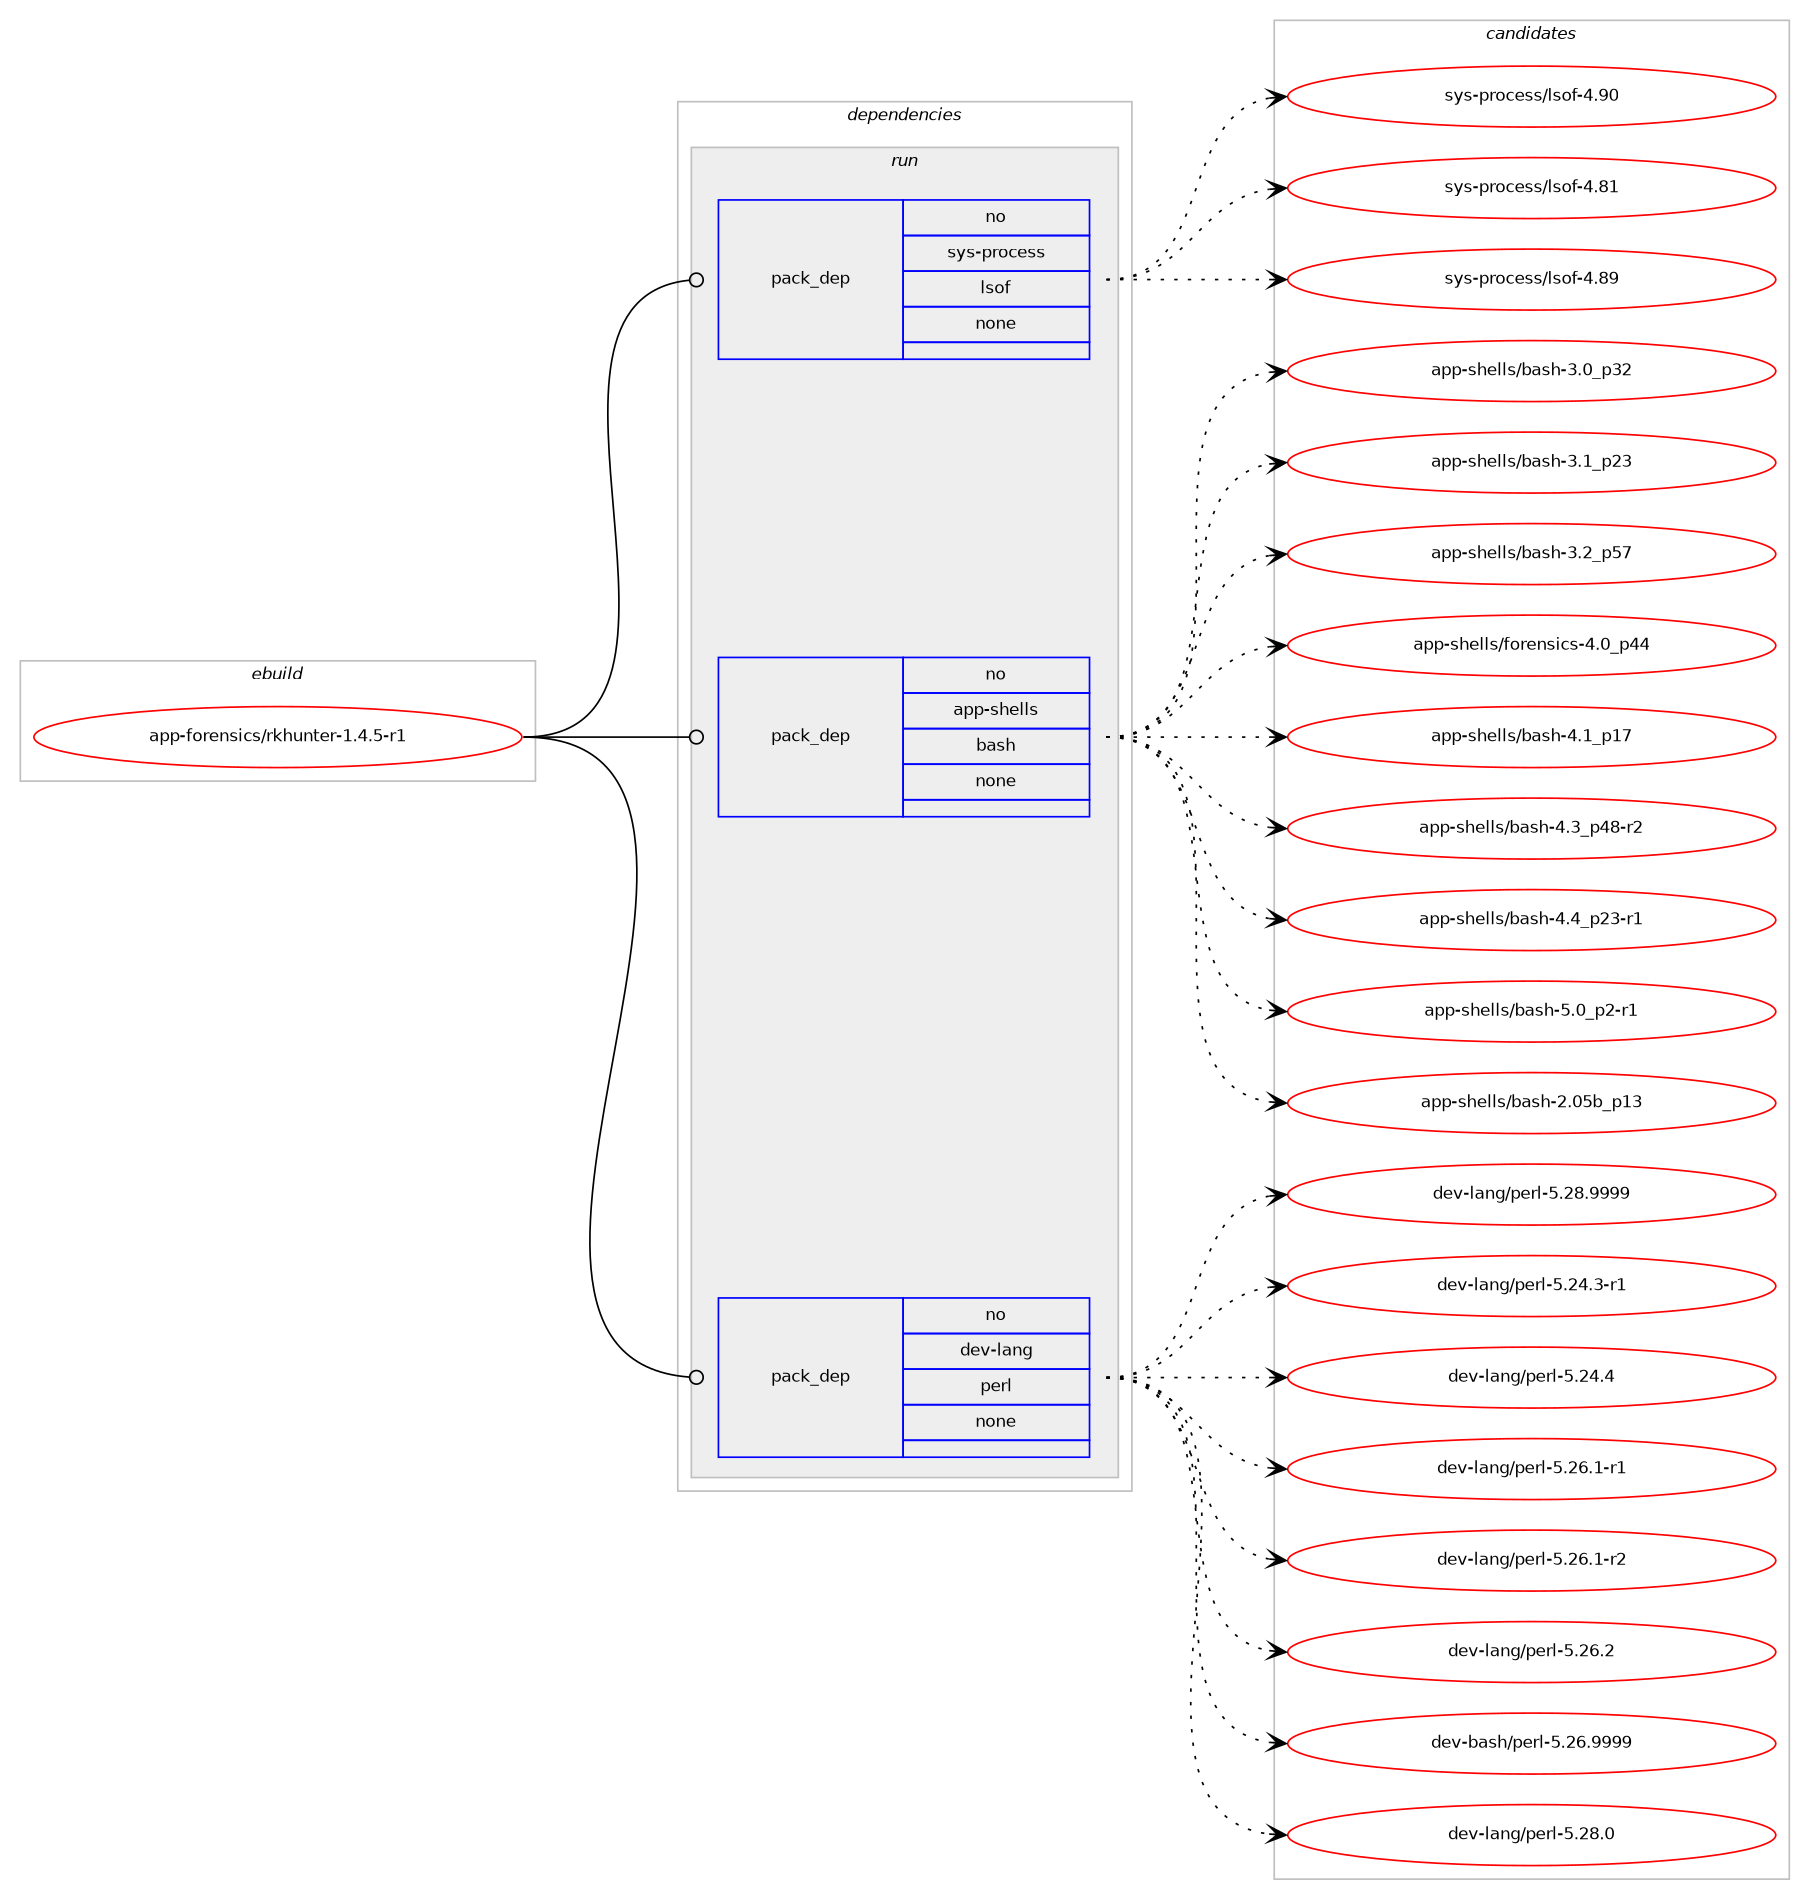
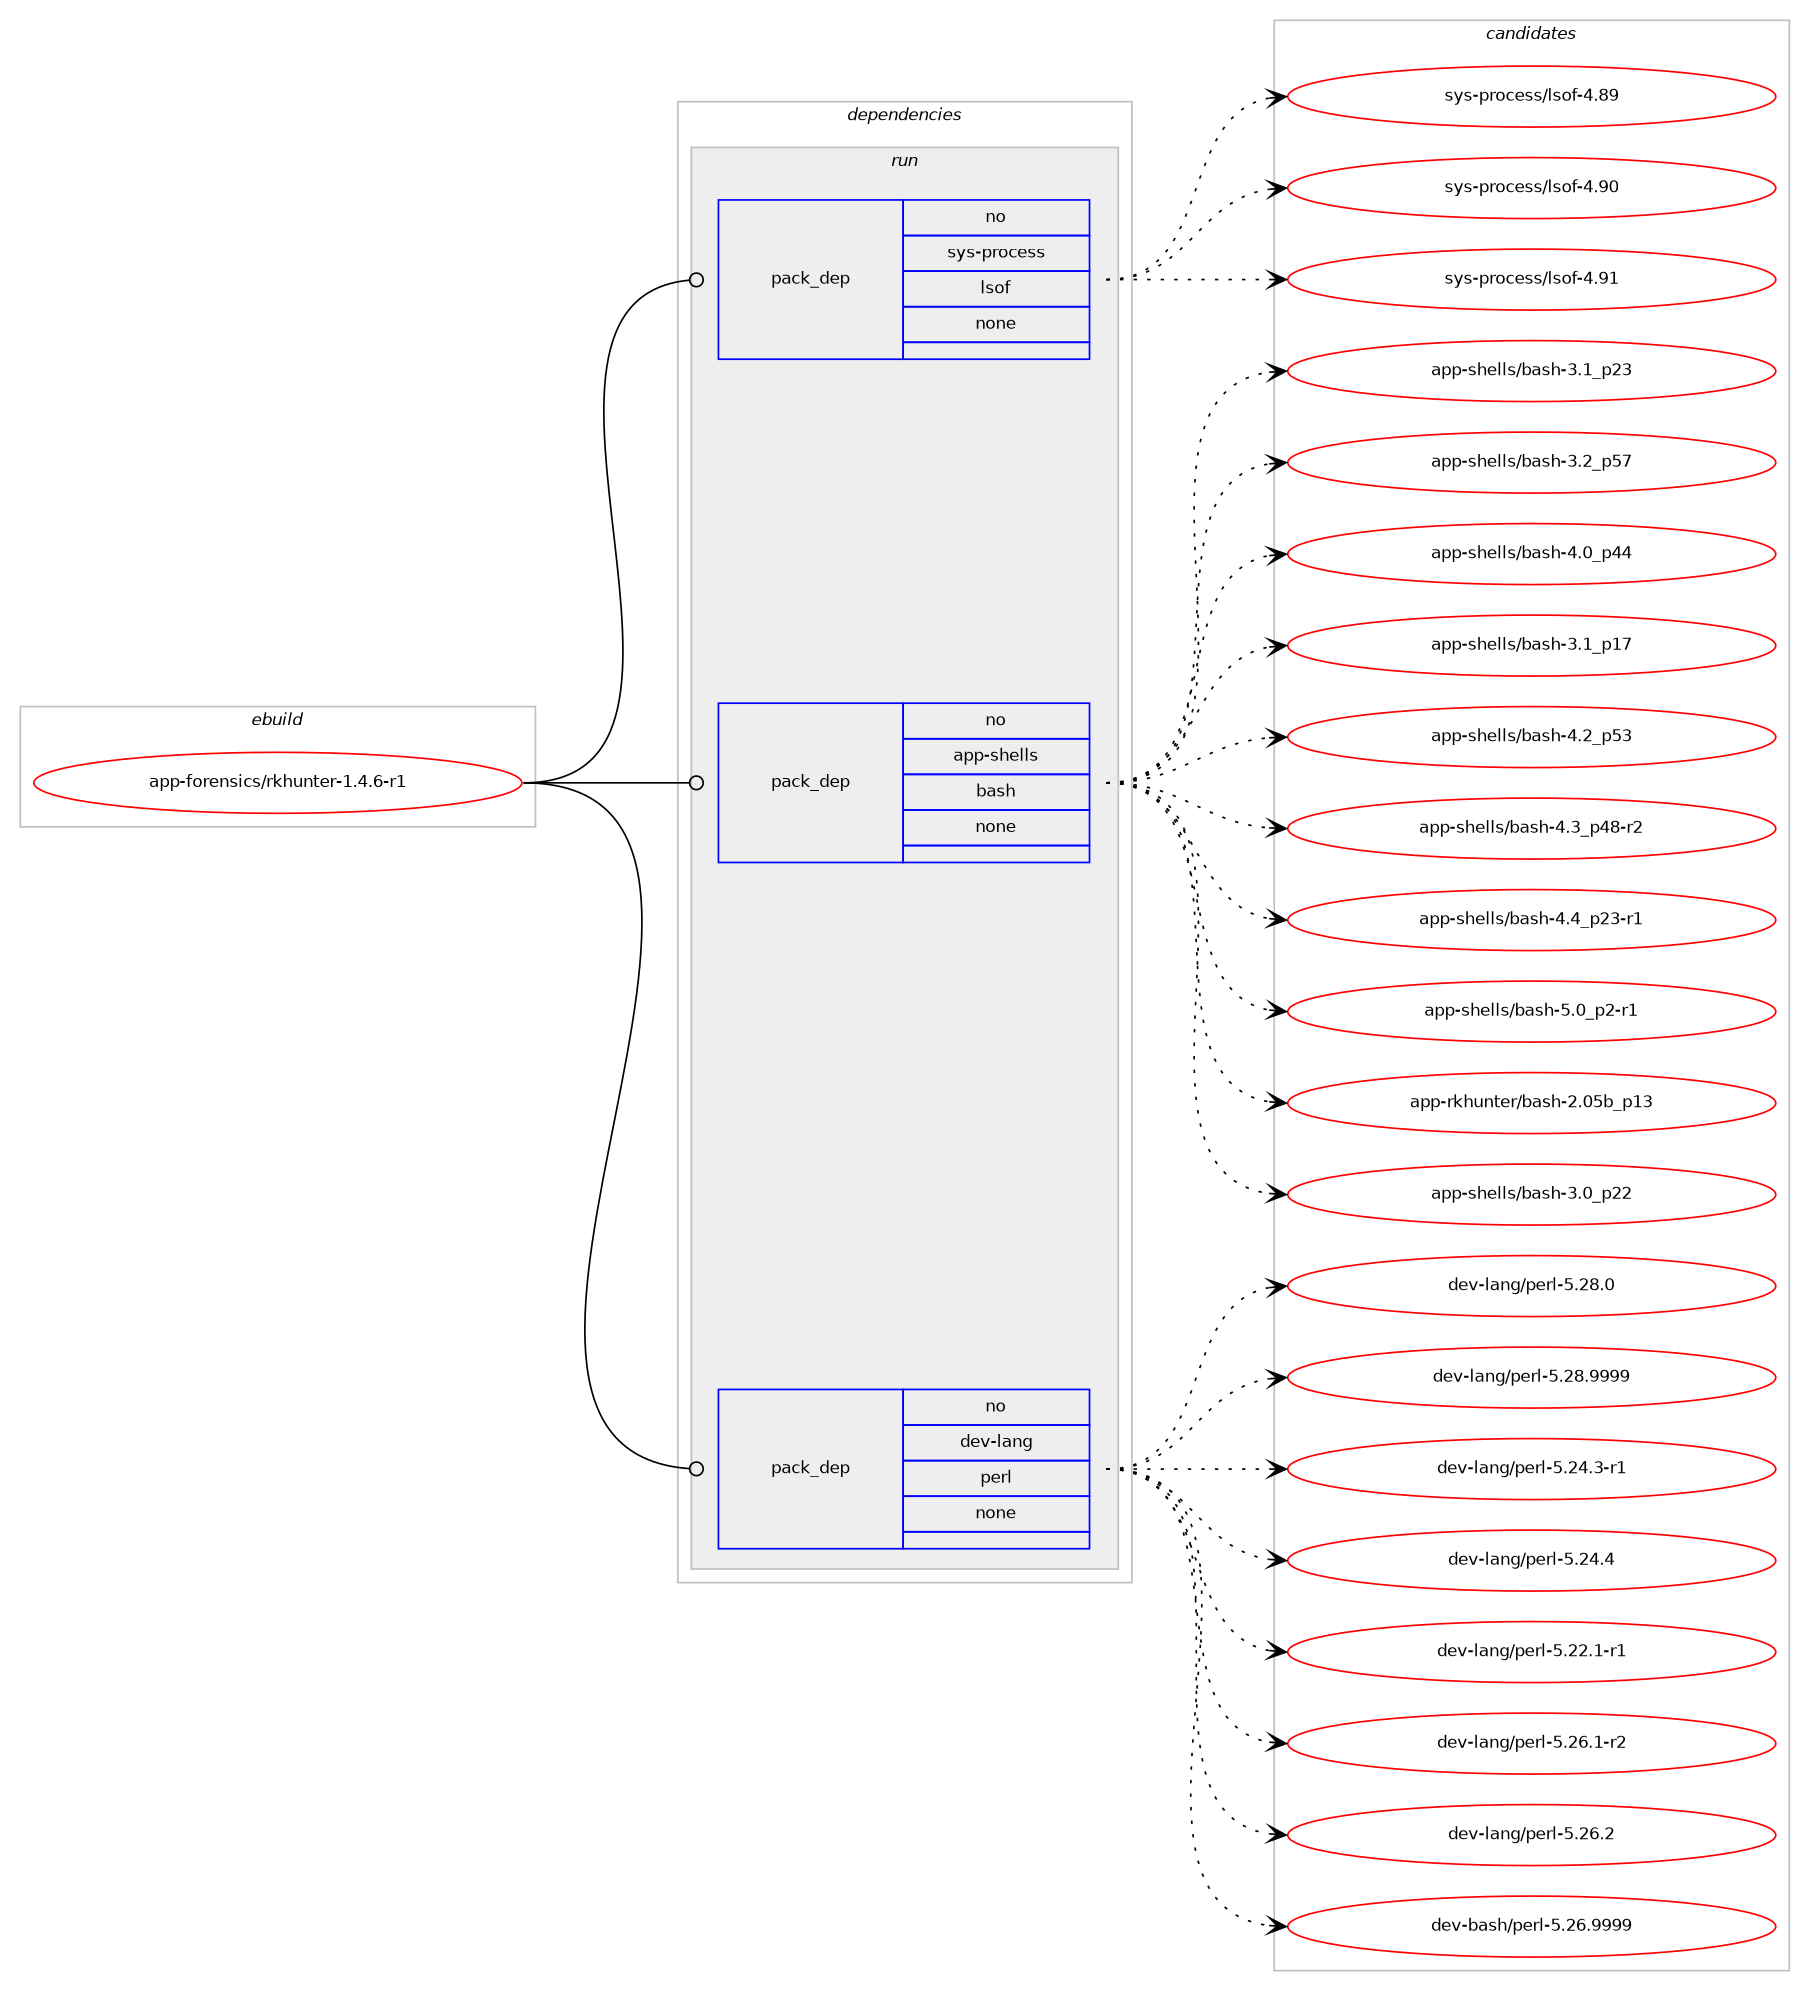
node "sys-process/lsof-4.81": label "sys-process/lsof-4.81" -> "sys-process/lsof-4.91"
node "app-shells/bash-3.0_p32": label "app-shells/bash-3.0_p32" -> "app-shells/bash-3.0_p22"
node "app-shells/forensics-4.0_p44": label "app-shells/forensics-4.0_p44" -> "app-shells/bash-4.0_p44"
node "app-forensics/rkhunter-1.4.5-r1": label "app-forensics/rkhunter-1.4.5-r1" -> "app-forensics/rkhunter-1.4.6-r1"
node "app-shells/bash-4.2_p53": added
node "app-shells/bash-4.1_p17": label "app-shells/bash-4.1_p17" -> "app-shells/bash-3.1_p17"
node "app-shells/bash-2.05b_p13": label "app-shells/bash-2.05b_p13" -> "app-rkhunter/bash-2.05b_p13"
node "dev-lang/perl-5.26.1-r1": label "dev-lang/perl-5.26.1-r1" -> "dev-lang/perl-5.22.1-r1"
